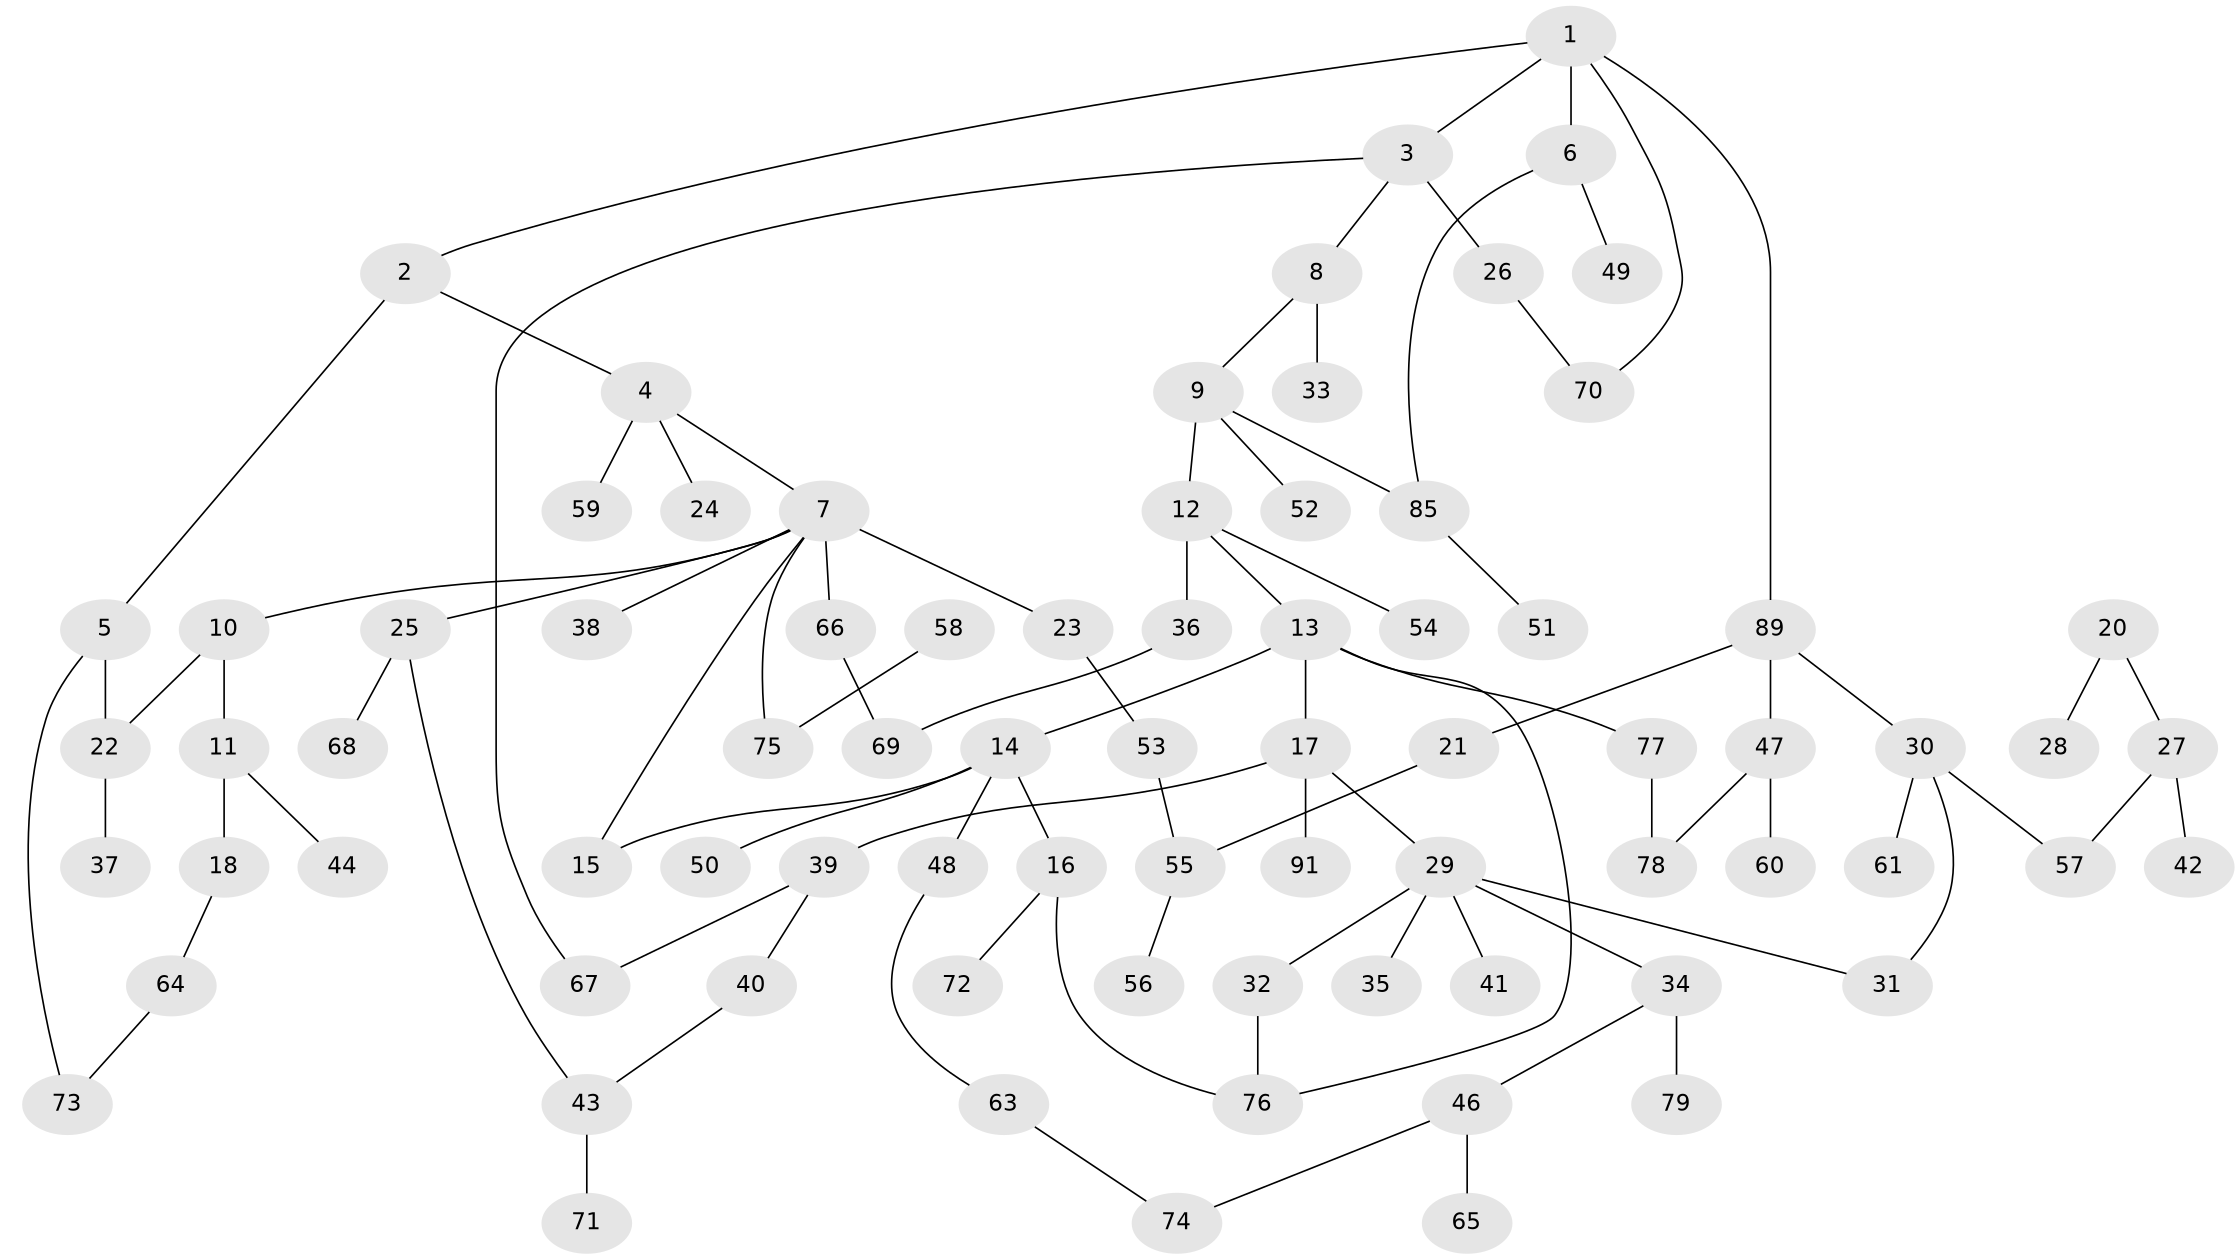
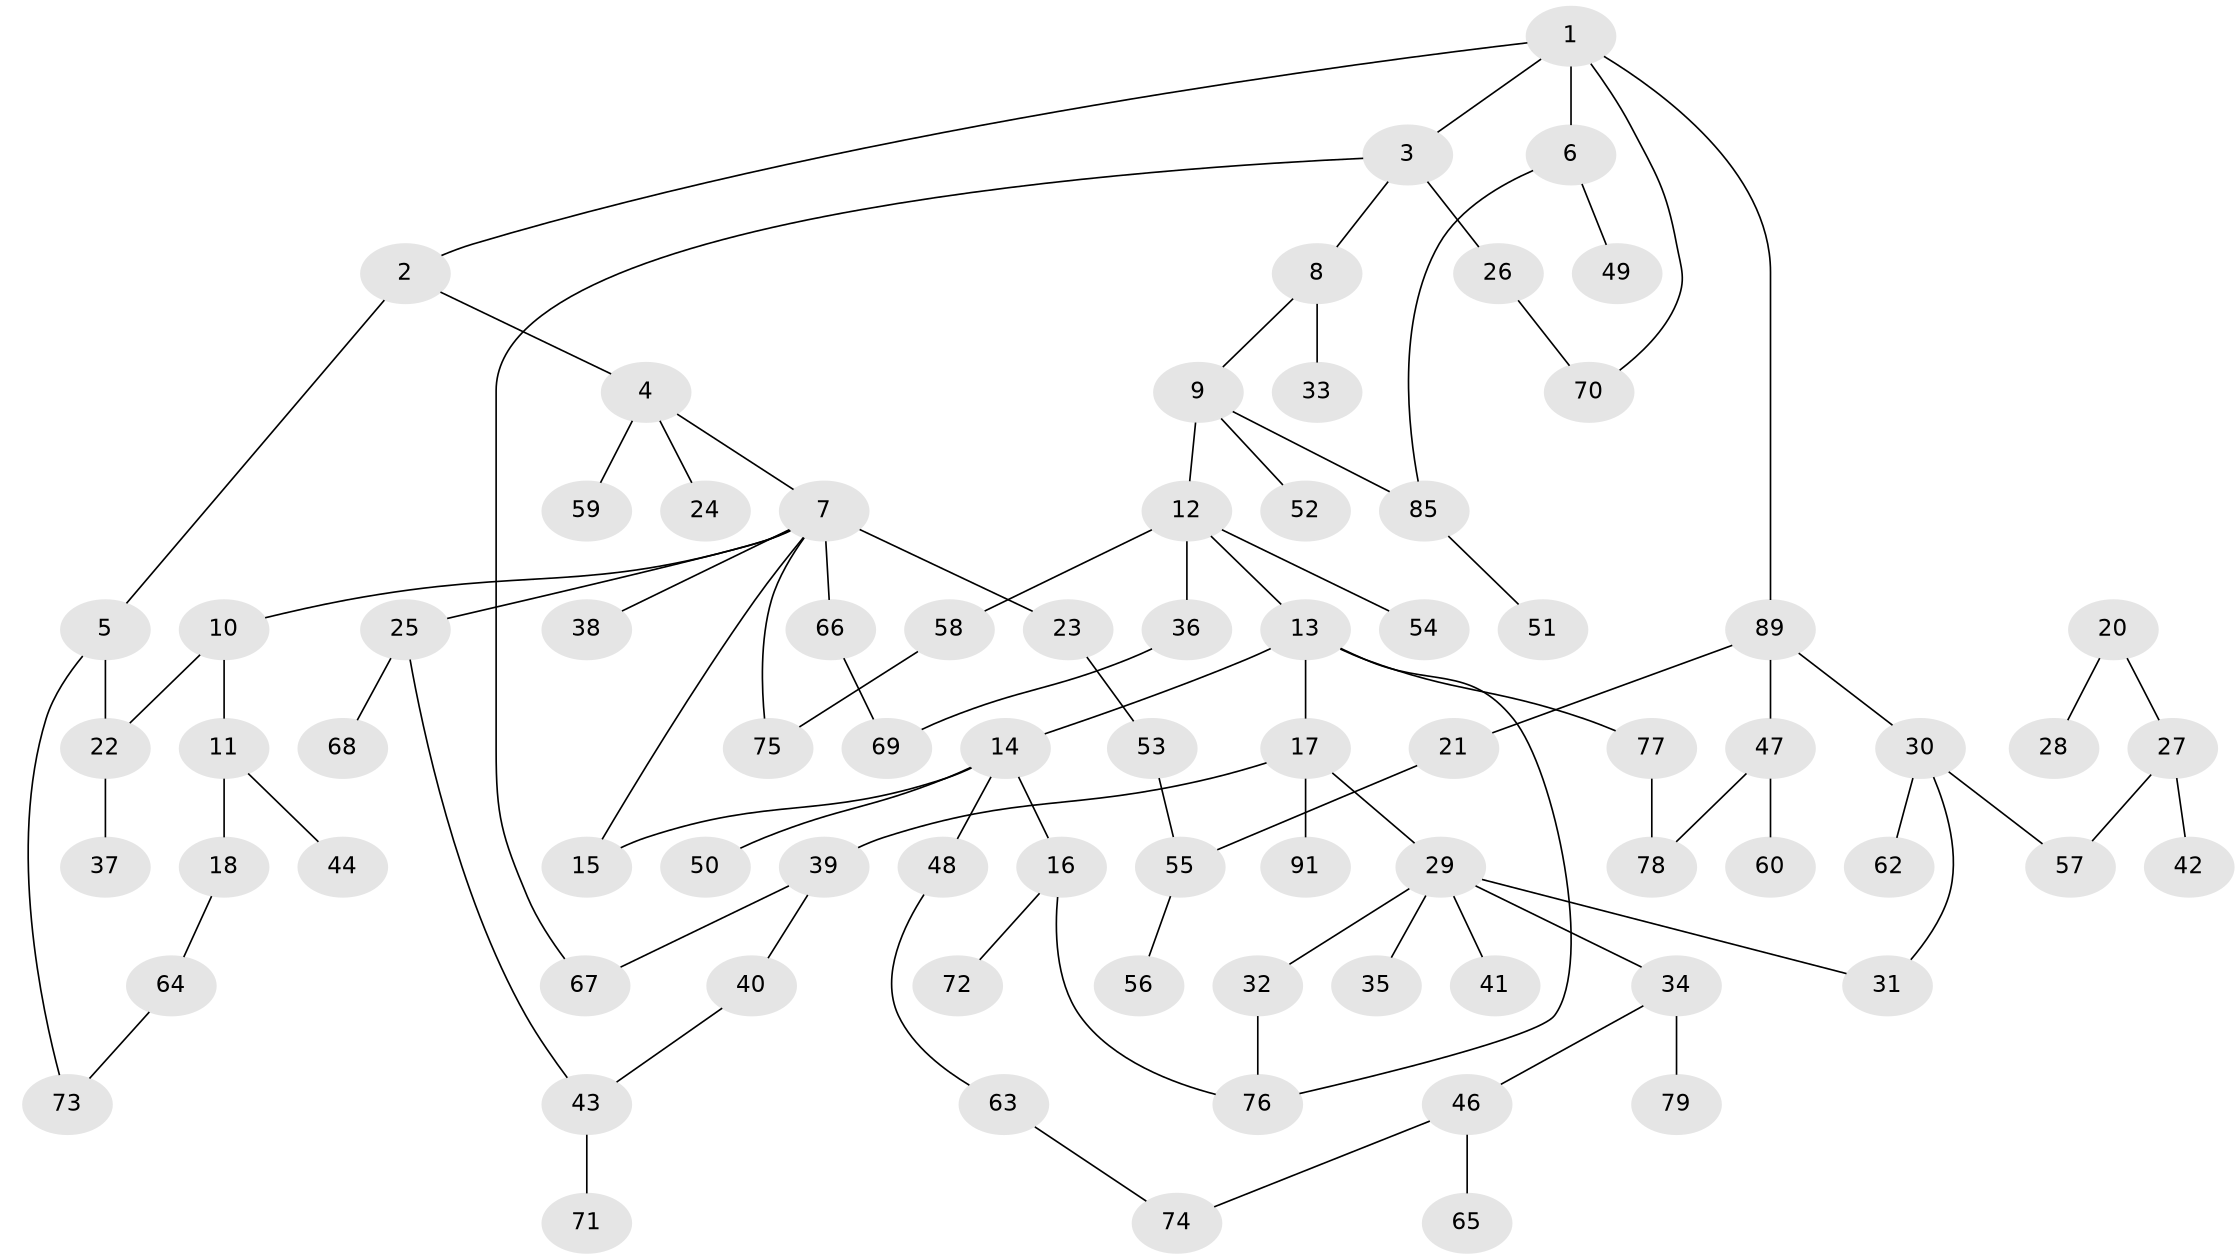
edge "12" -- "58": added
node "61": label "61" -> "62"
